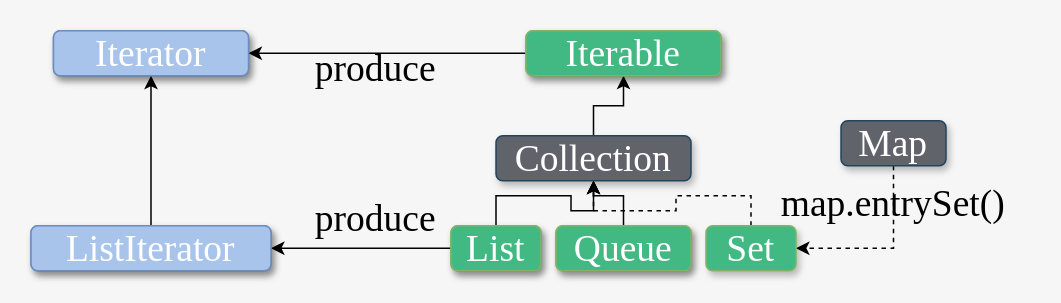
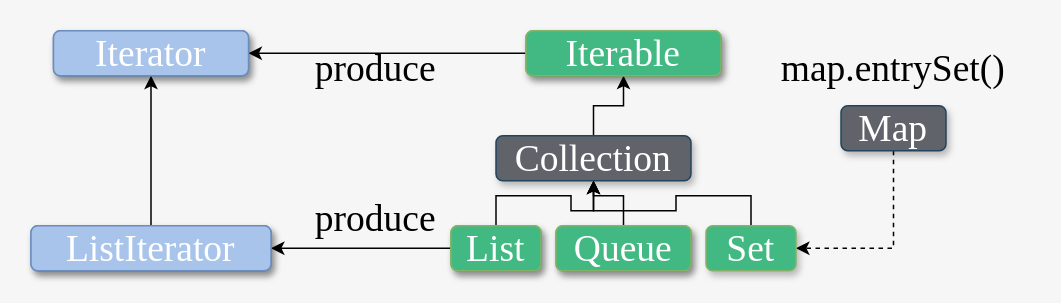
node "Map": moved (893, 143) -> (893, 128)
edge "Set" -> "Collection": style dashed -> solid
node "map.entrySet()": moved (893, 203) -> (893, 68)
